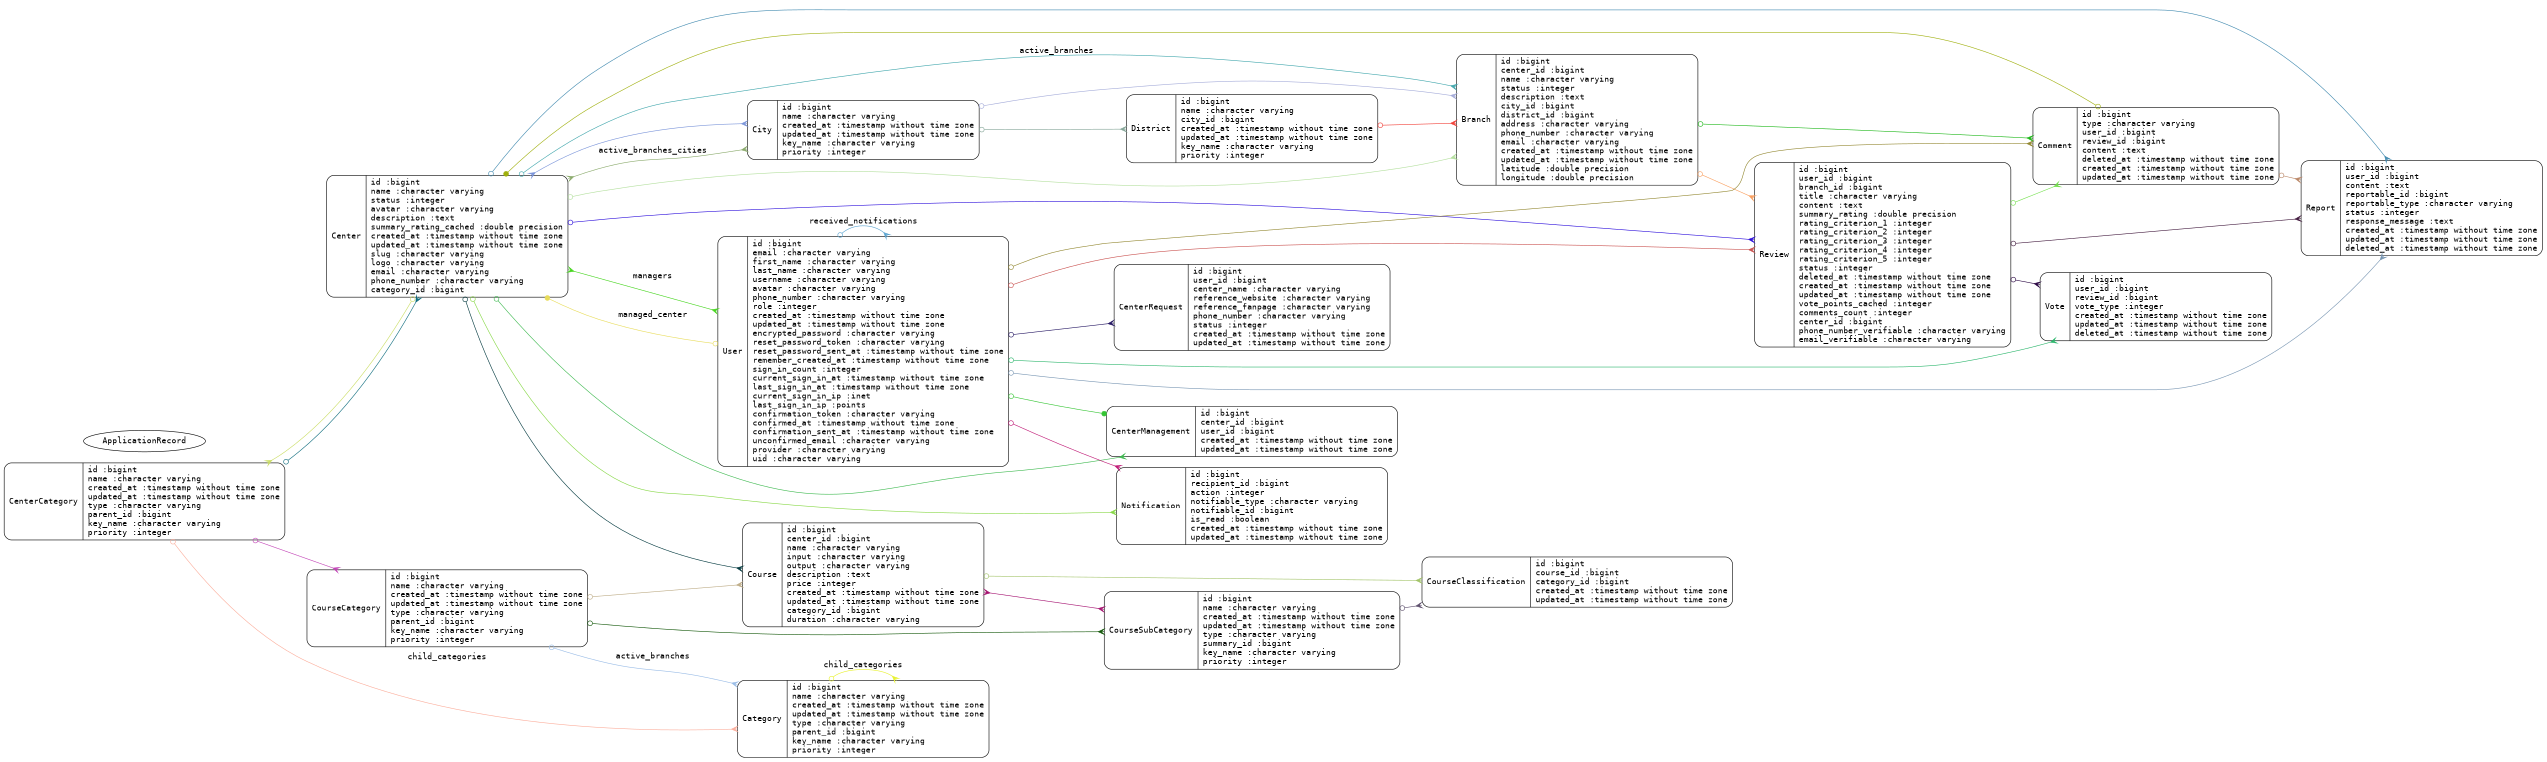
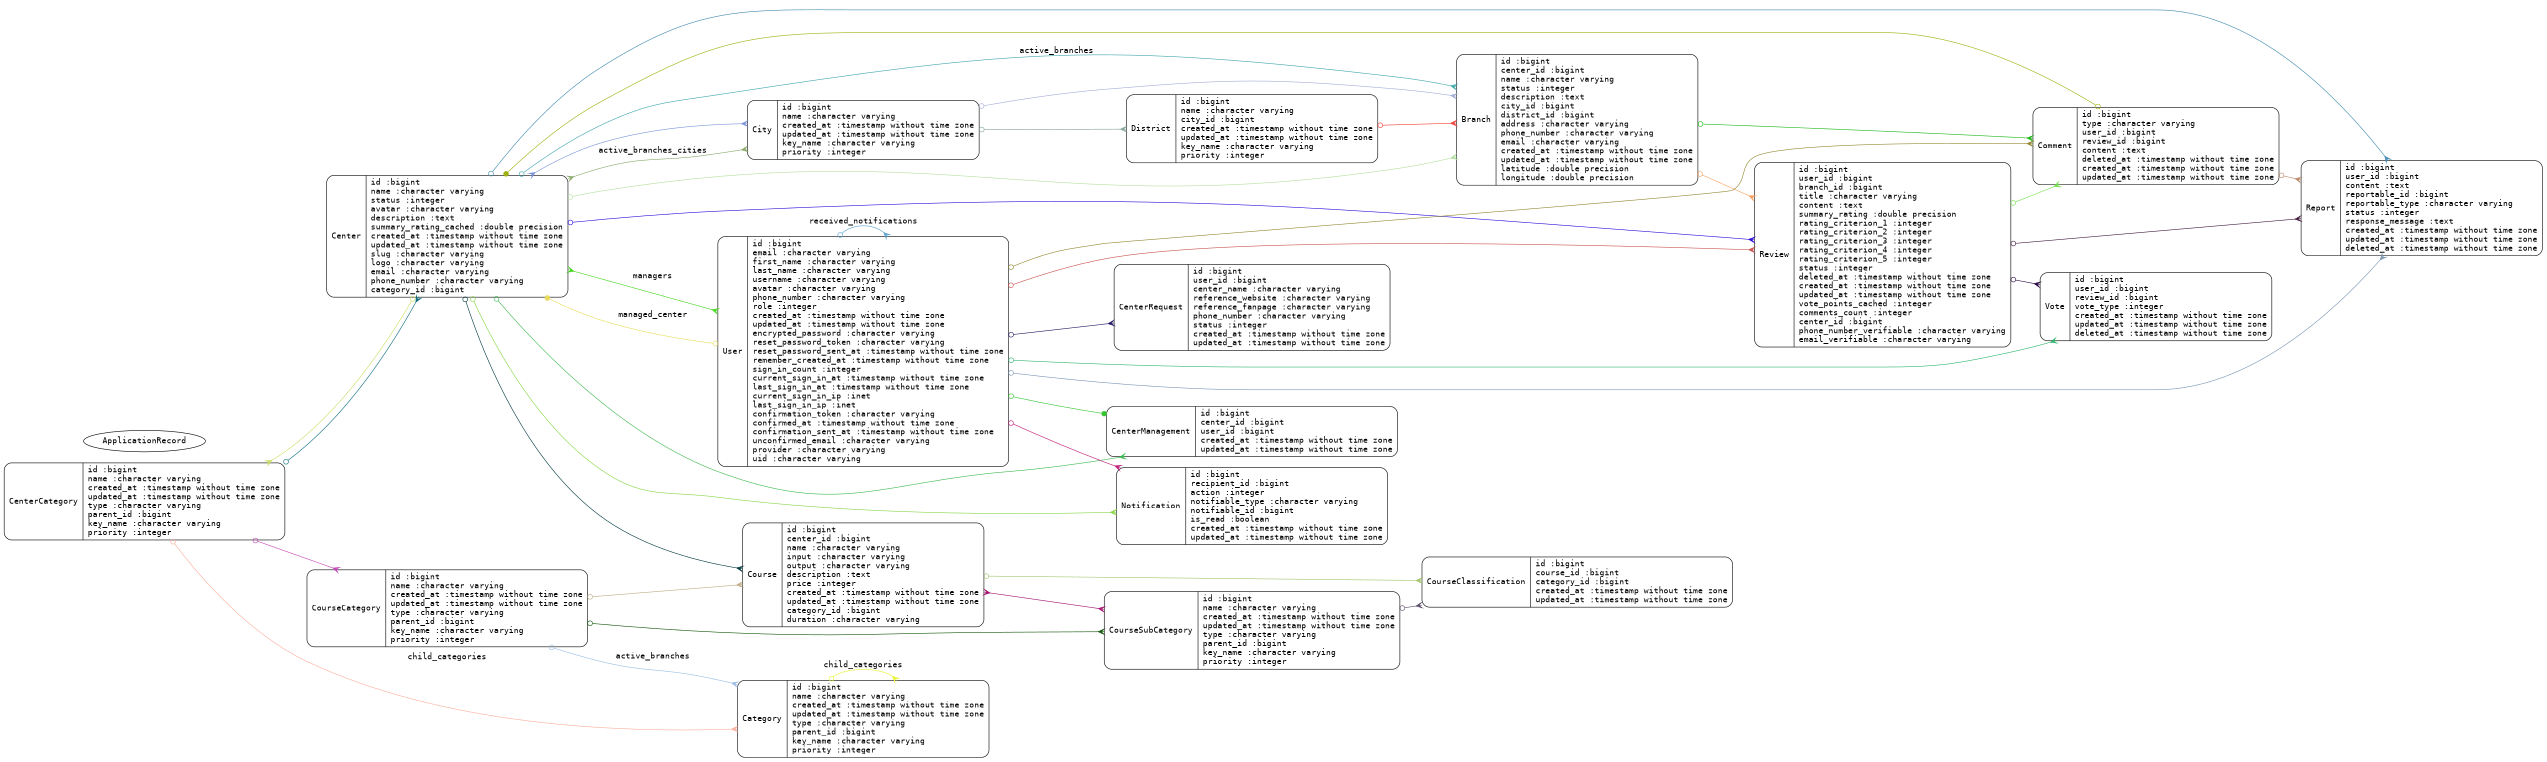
node "User": text "last_sign_in_ip :points" -> "last_sign_in_ip :inet"
node "CourseSubCategory": text "summary_id :bigint" -> "parent_id :bigint"
